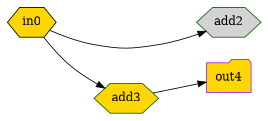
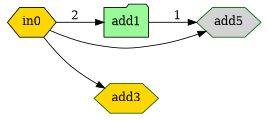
node "add1": added
node "add2": label "add2" -> "add5"
node "out4": removed
